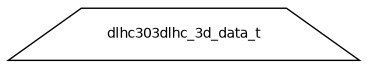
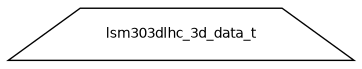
node "dlhc303dlhc_3d_data_t": label "dlhc303dlhc_3d_data_t" -> "lsm303dlhc_3d_data_t"
